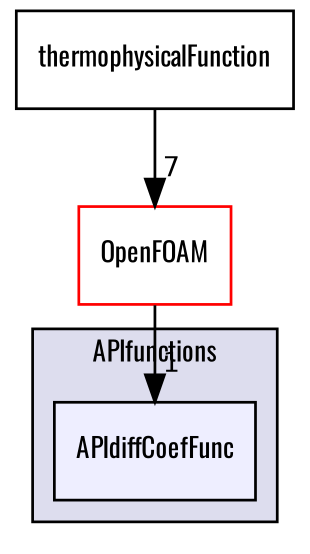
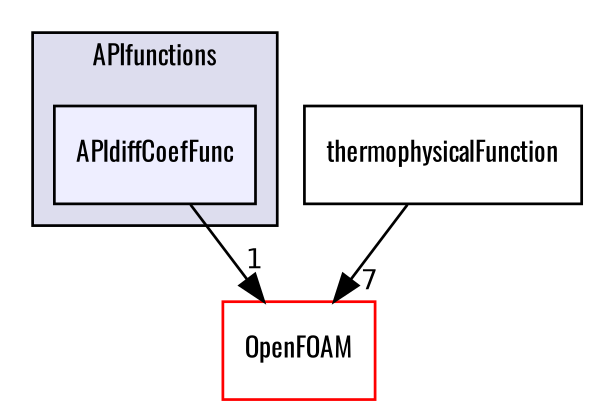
edge "OpenFOAM" -> "APIdiffCoefFunc": reversed
